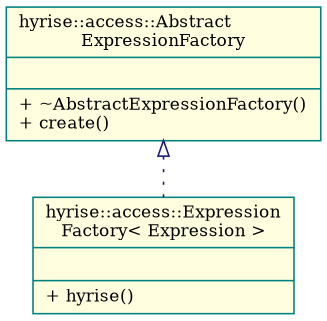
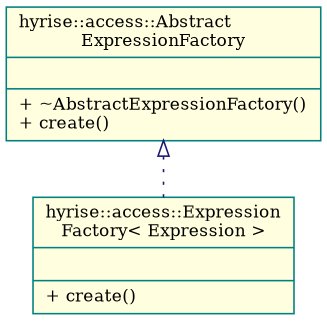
node "hyrise::access::Expression": text "+ hyrise()" -> "+ create()"
